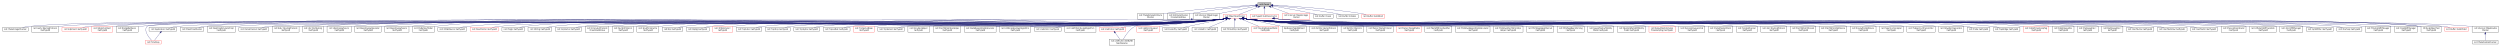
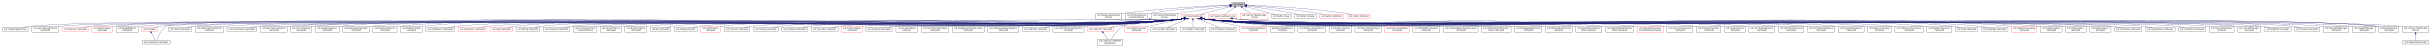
edge "ns3::Buffer::AddAtStart" -> "ns3::TypeId::AddConstructor": now "ns3::Buffer::AddAtStart" -> "ns3::Create"
node "ns3::Ping6::GetTypeId": color black -> red
node "ns3::AthstatsWifiTraceSink ::GetTypeId": removed
edge "ns3::TimeStep" -> "ns3::Application::GetTypeId": reversed
